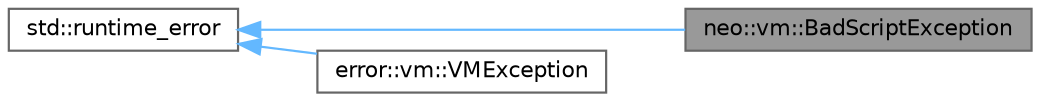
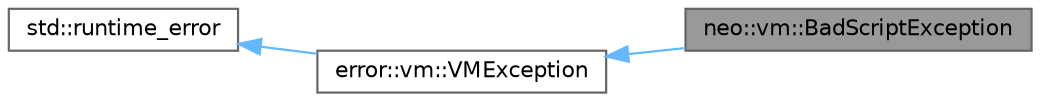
edge "neo::vm::BadScriptException" -> "std::runtime_error": now "neo::vm::BadScriptException" -> "error::vm::VMException"
